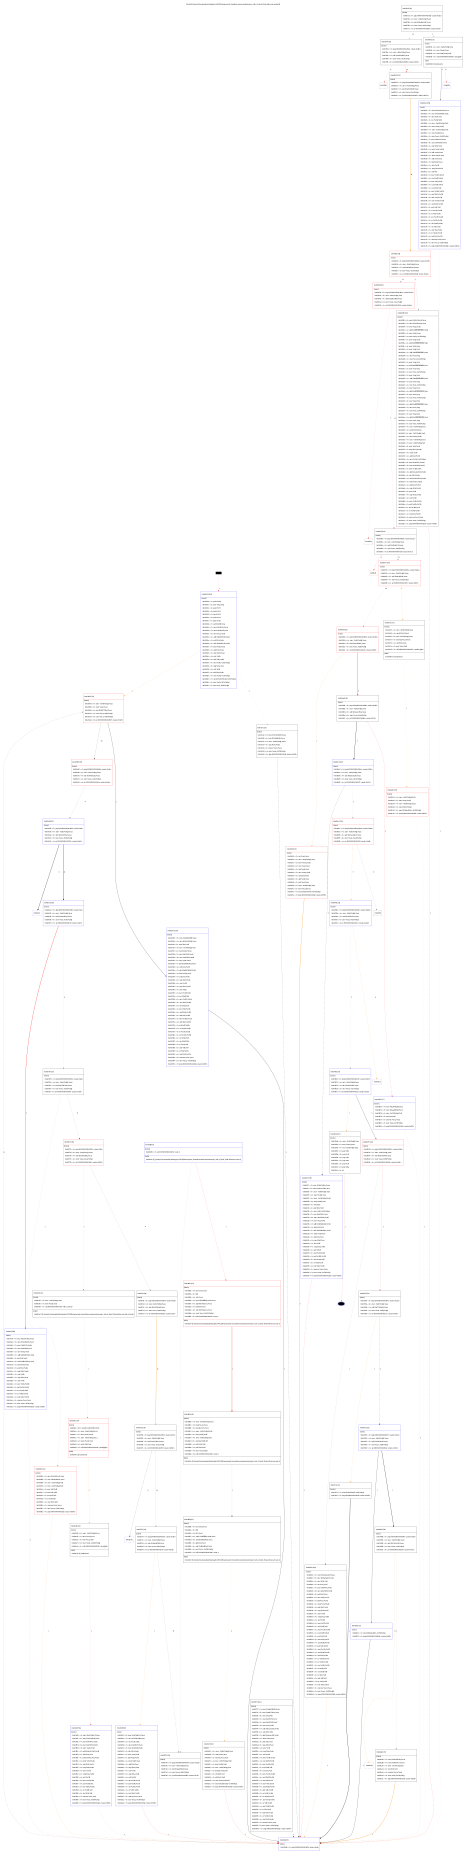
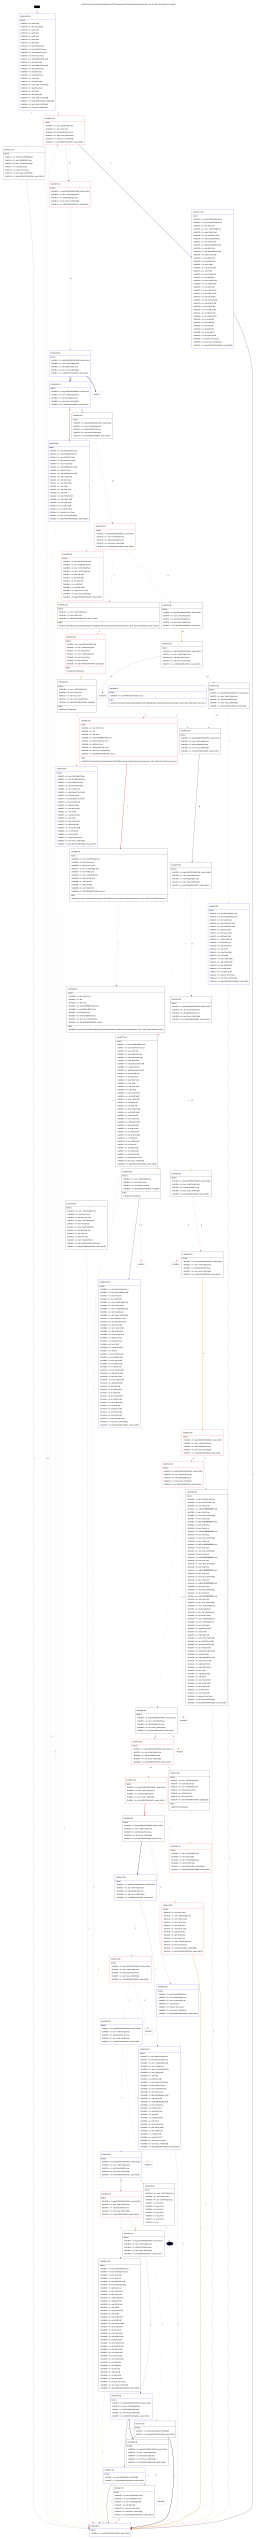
node "0x4017b1 [28]": added
